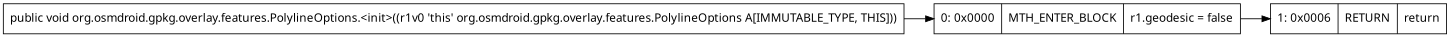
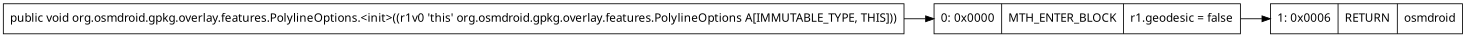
node "1: 0x0006": text "return" -> "osmdroid"
